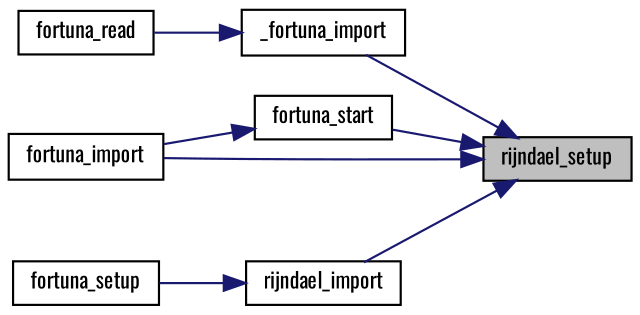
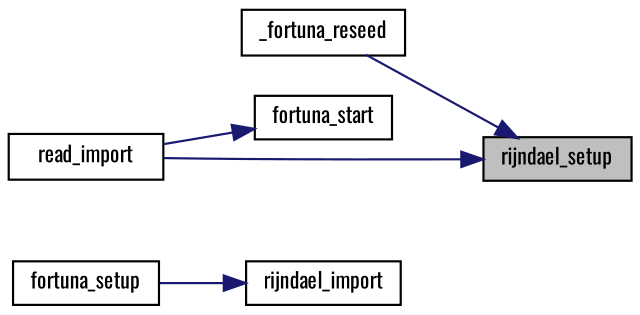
node "fortuna_read": removed
node "_fortuna_import": label "_fortuna_import" -> "_fortuna_reseed"
edge "fortuna_start" -> "rijndael_setup": removed
node "fortuna_import": label "fortuna_import" -> "read_import"
edge "rijndael_import" -> "rijndael_setup": removed
